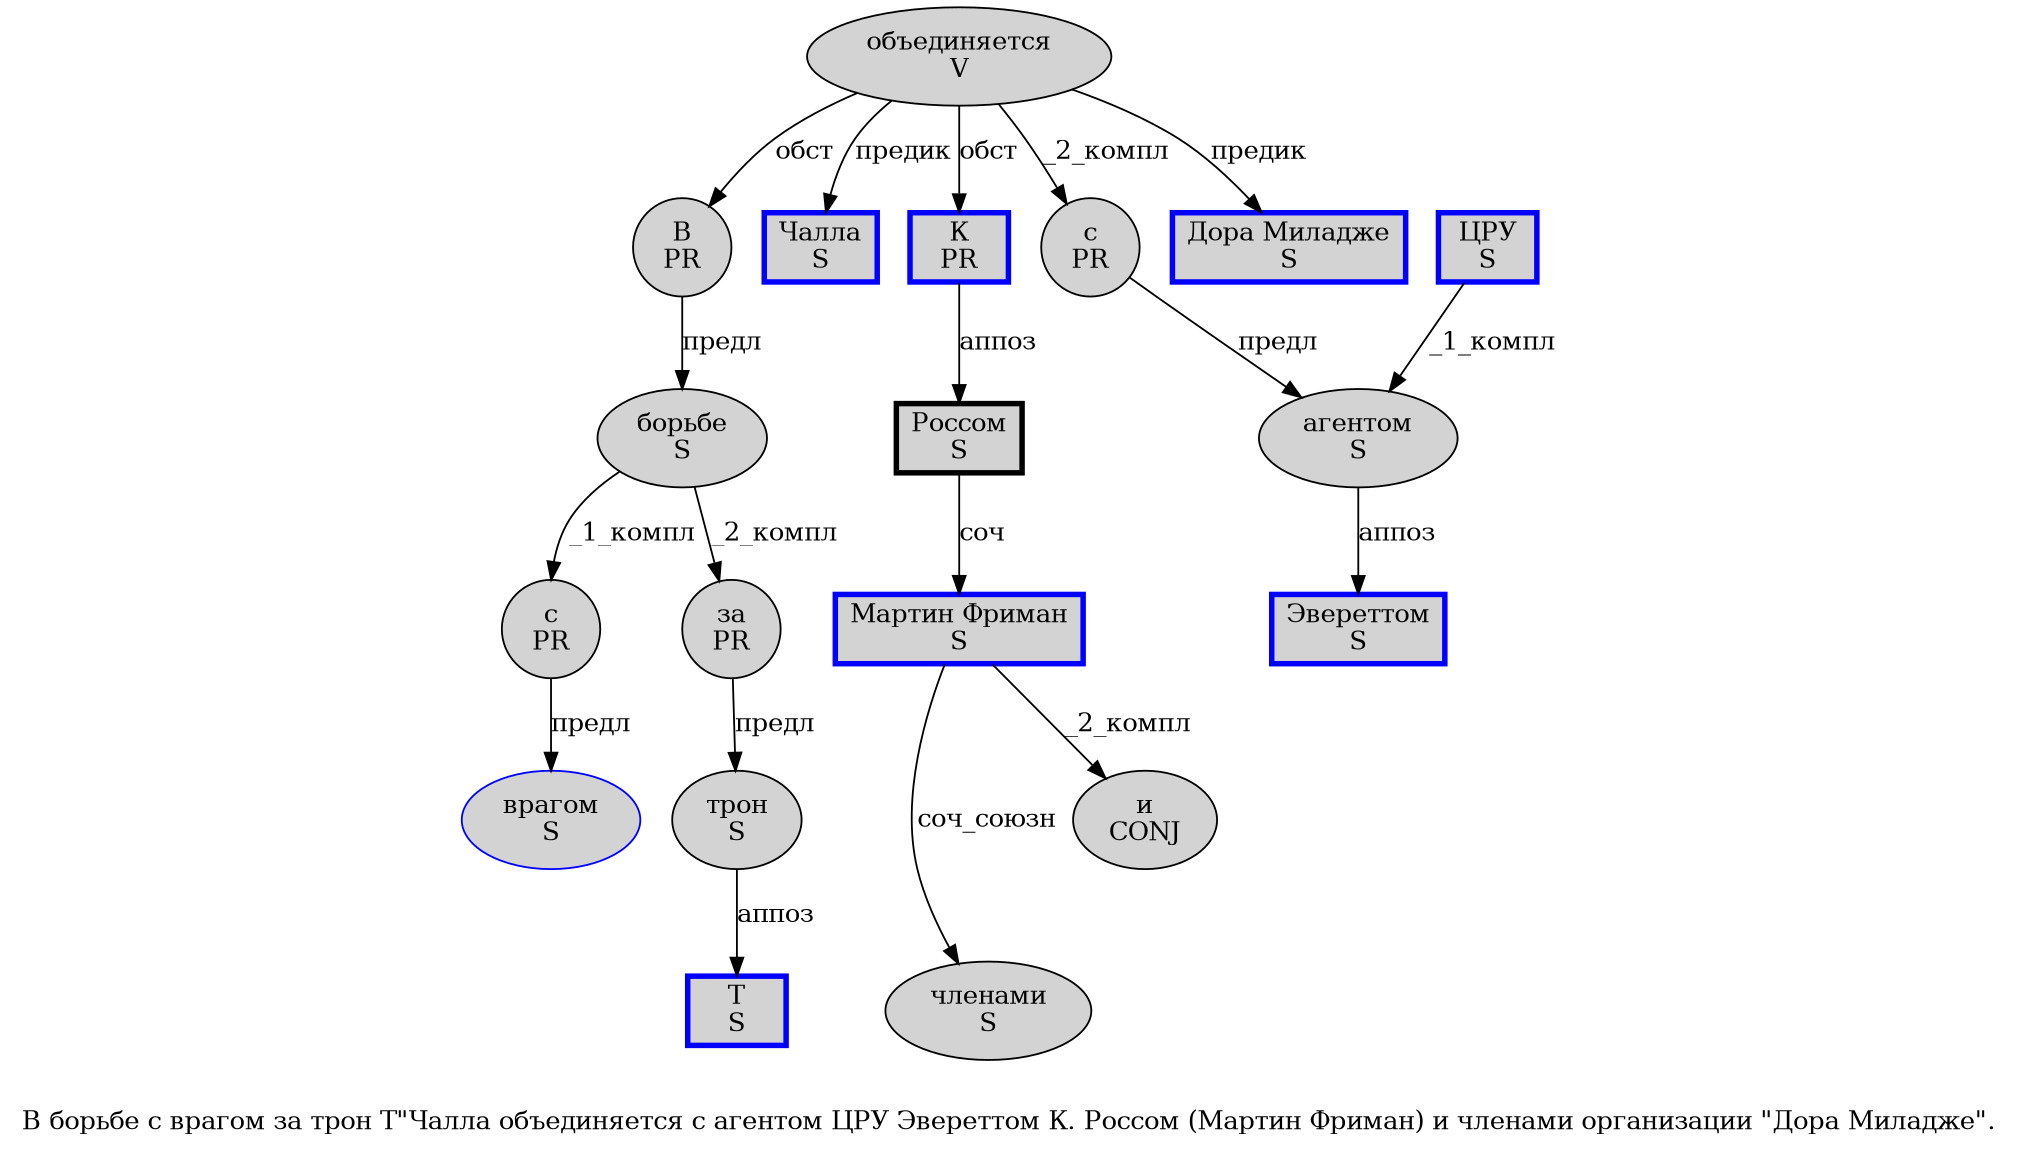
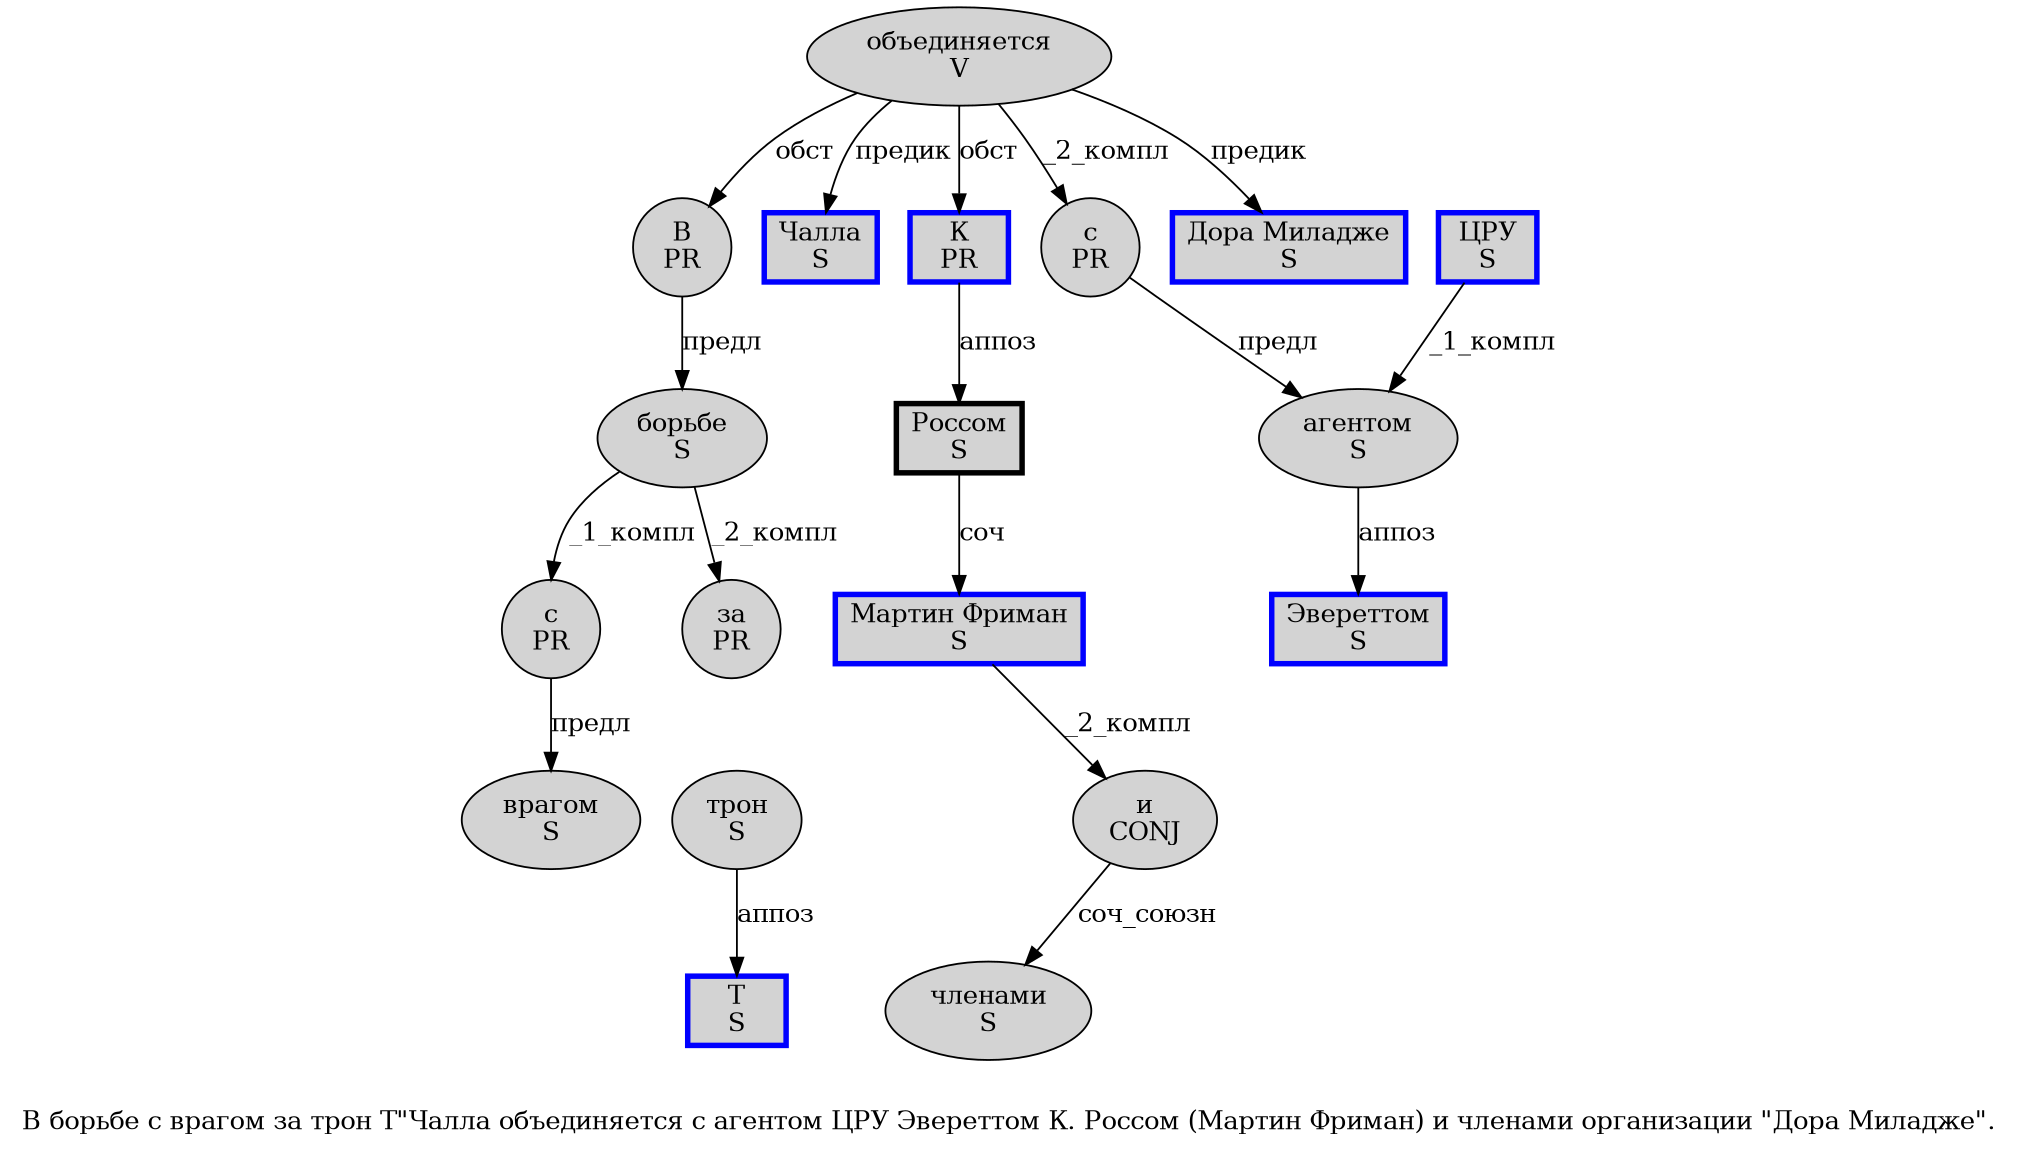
edge "за PR" -> "трон S": removed, label "предл"
edge "Мартин Фриман S" -> "членами S": now "и CONJ" -> "членами S"
node "врагом S": color blue -> black
